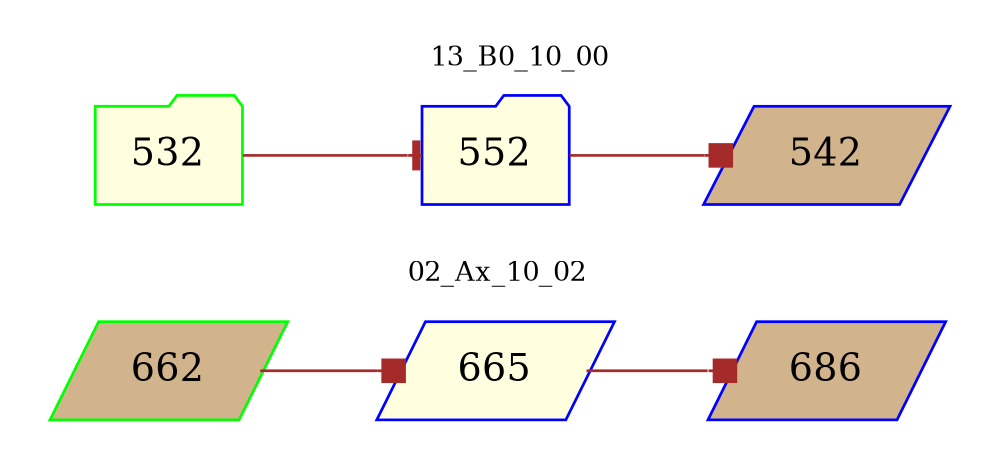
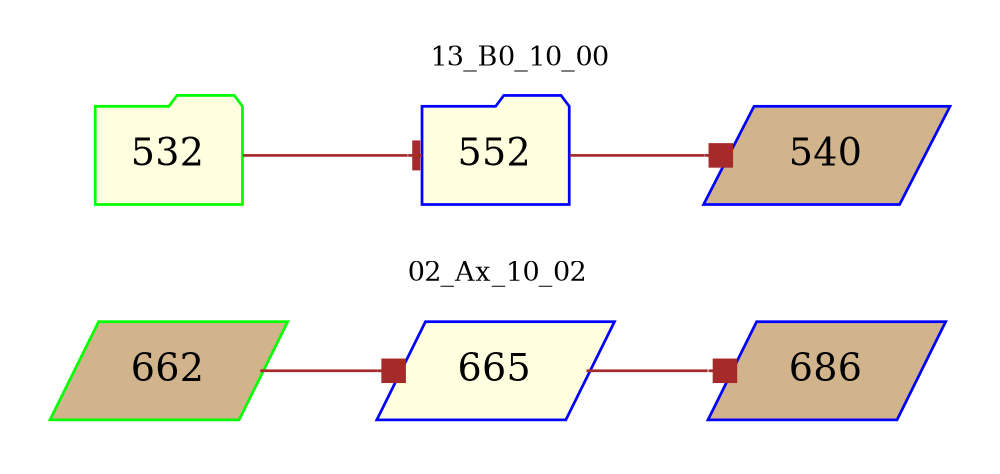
node "542": label "542" -> "540"
